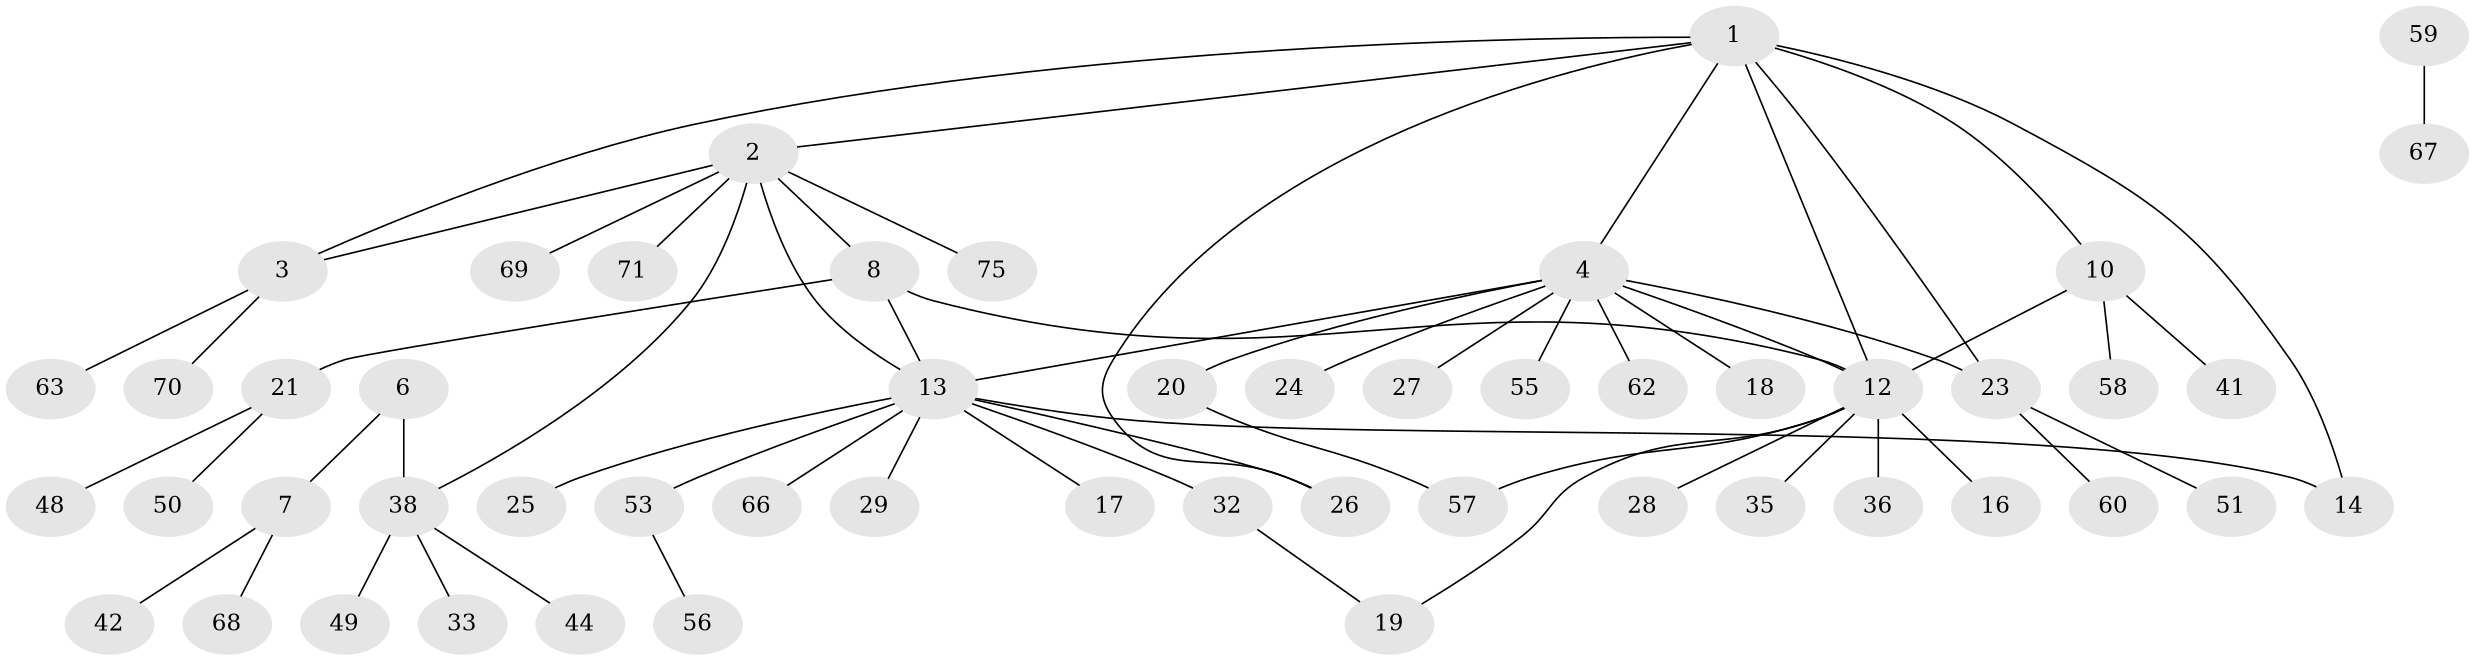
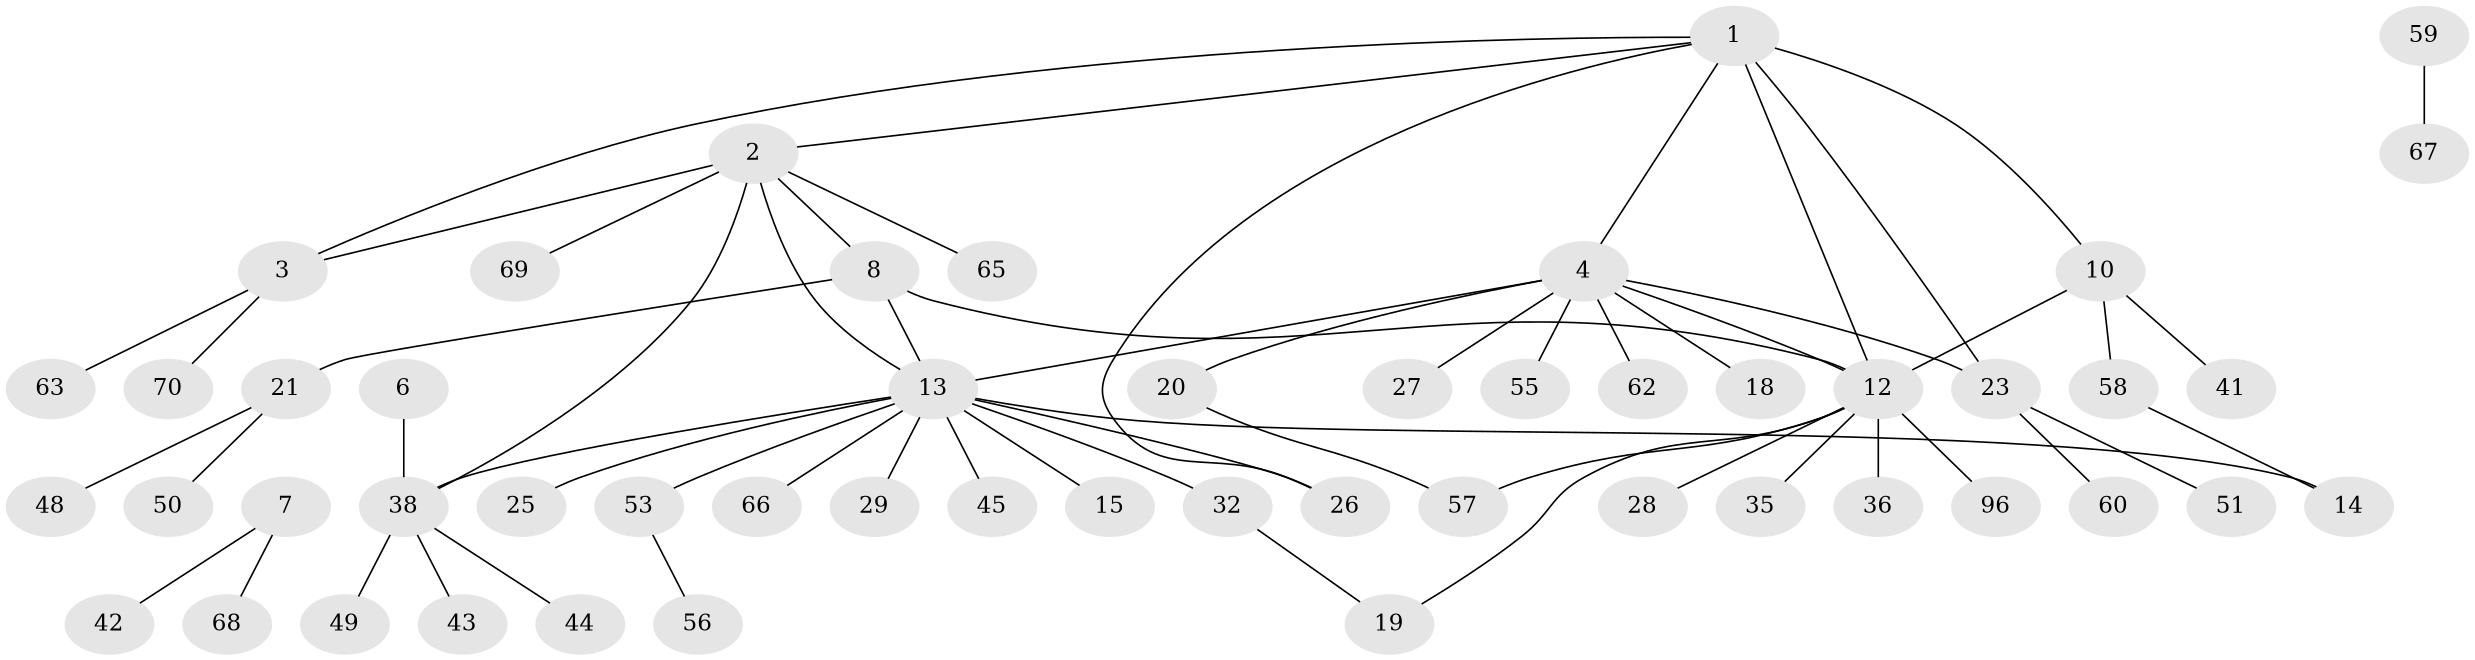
edge "1" -- "14": now "58" -- "14"
node "71": removed
node "75": label "75" -> "65"
node "24": removed
edge "13" -- "38": added
edge "6" -- "7": removed
node "45": added
node "17": label "17" -> "15"
node "16": label "16" -> "96"
node "33": label "33" -> "43"
